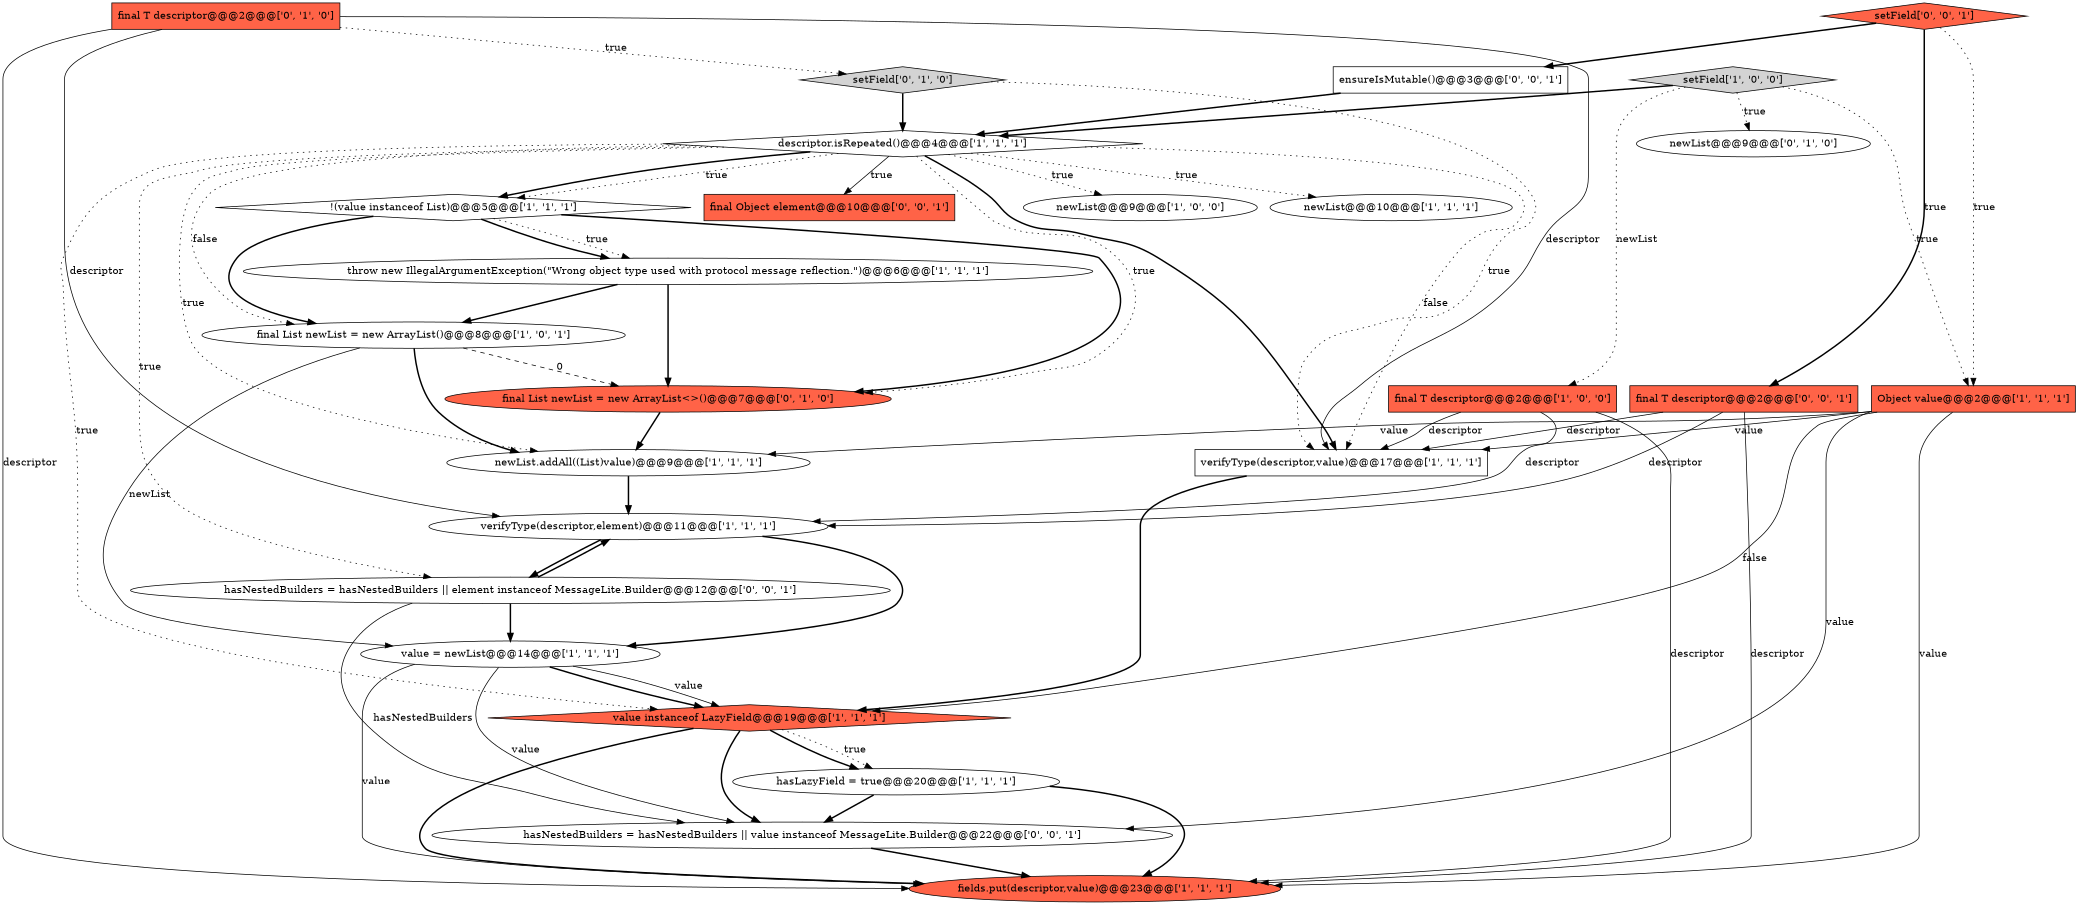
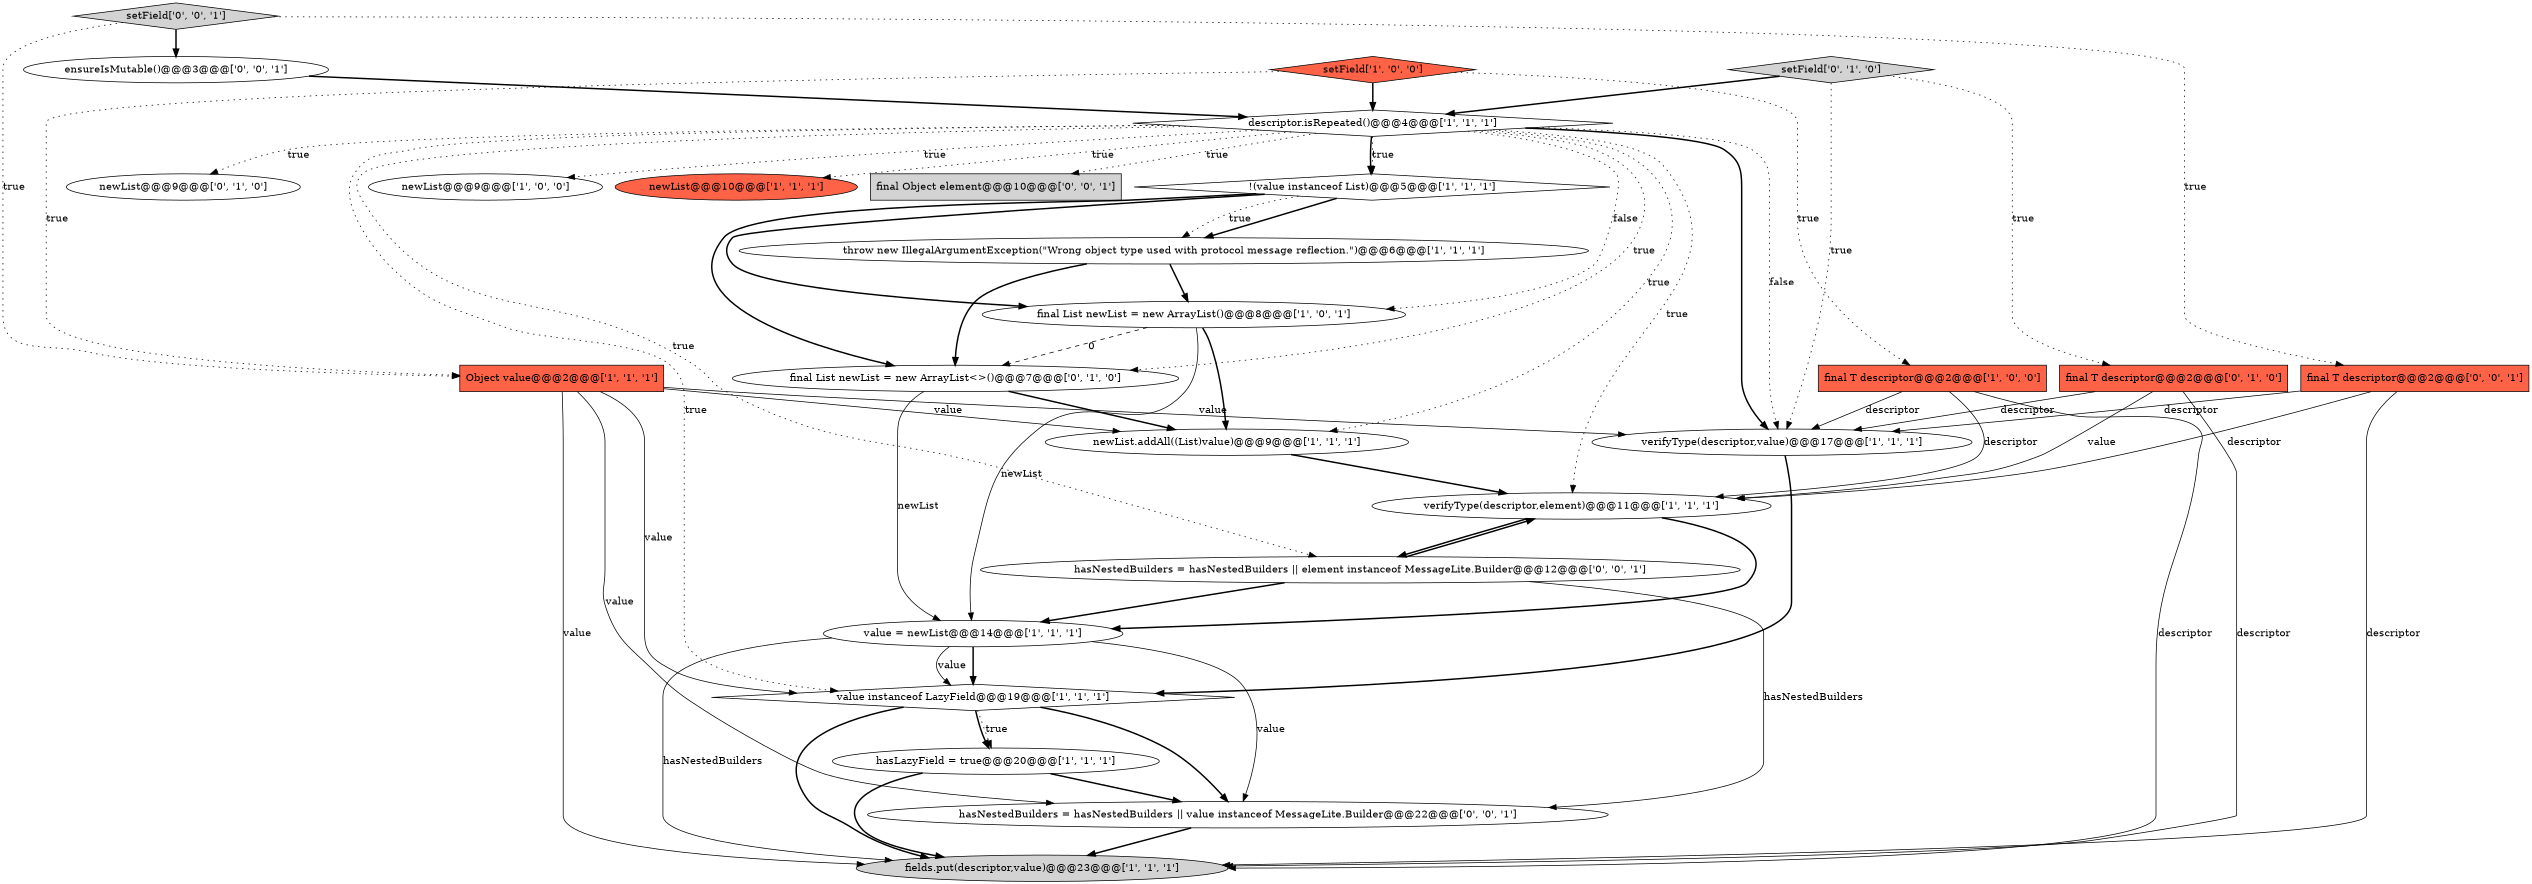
node "setField['0', '0', '1']": fillcolor tomato -> lightgray
edge "final T descriptor@@@2@@@['0', '1', '0']" -> "setField['0', '1', '0']": reversed
node "ensureIsMutable()@@@3@@@['0', '0', '1']": shape box -> ellipse
node "setField['1', '0', '0']": fillcolor lightgray -> tomato
edge "setField['1', '0', '0']" -> "newList@@@9@@@['0', '1', '0']": now "descriptor.isRepeated()@@@4@@@['1', '1', '1']" -> "newList@@@9@@@['0', '1', '0']"
edge "descriptor.isRepeated()@@@4@@@['1', '1', '1']" -> "final Object element@@@10@@@['0', '0', '1']": style solid -> dotted
node "final Object element@@@10@@@['0', '0', '1']": fillcolor tomato -> lightgray
node "newList@@@10@@@['1', '1', '1']": fillcolor white -> tomato
edge "setField['0', '0', '1']" -> "final T descriptor@@@2@@@['0', '0', '1']": style bold -> dotted
edge "setField['1', '0', '0']" -> "final T descriptor@@@2@@@['1', '0', '0']": label "newList" -> "true"
edge "descriptor.isRepeated()@@@4@@@['1', '1', '1']" -> "verifyType(descriptor,element)@@@11@@@['1', '1', '1']": added, label "true"
edge "final T descriptor@@@2@@@['0', '1', '0']" -> "verifyType(descriptor,element)@@@11@@@['1', '1', '1']": label "descriptor" -> "value"
node "final List newList = new ArrayList<>()@@@7@@@['0', '1', '0']": fillcolor tomato -> white
node "verifyType(descriptor,value)@@@17@@@['1', '1', '1']": shape box -> ellipse
edge "final List newList = new ArrayList<>()@@@7@@@['0', '1', '0']" -> "value = newList@@@14@@@['1', '1', '1']": added, label "newList"
edge "Object value@@@2@@@['1', '1', '1']" -> "value instanceof LazyField@@@19@@@['1', '1', '1']": label "false" -> "value"
node "value instanceof LazyField@@@19@@@['1', '1', '1']": fillcolor tomato -> white
edge "value = newList@@@14@@@['1', '1', '1']" -> "fields.put(descriptor,value)@@@23@@@['1', '1', '1']": label "value" -> "hasNestedBuilders"
node "fields.put(descriptor,value)@@@23@@@['1', '1', '1']": fillcolor tomato -> lightgray
